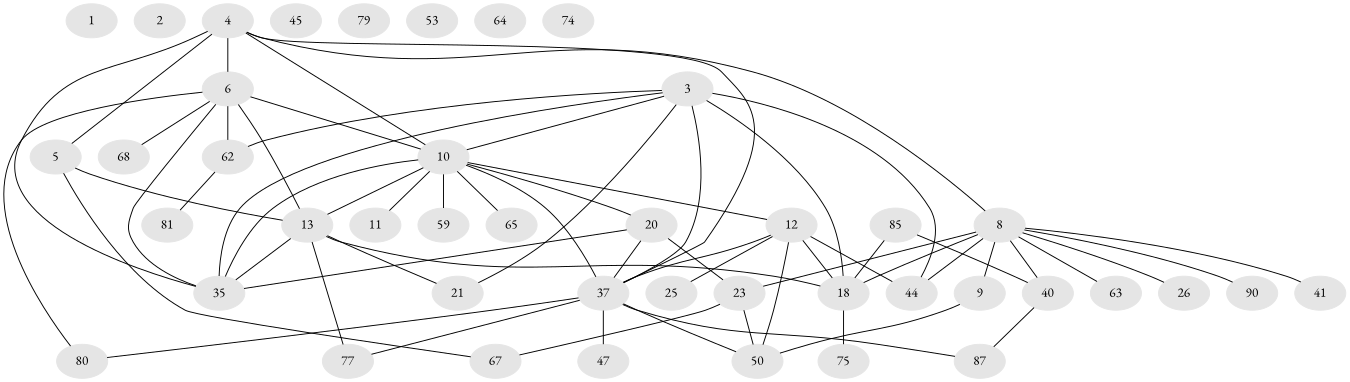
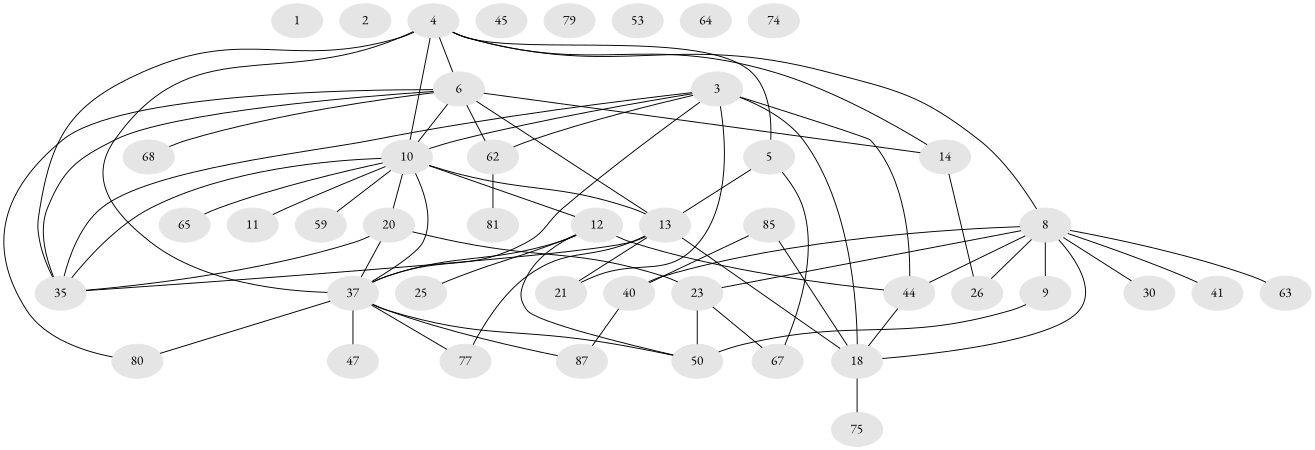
node "14": added
edge "12" -- "18": now "44" -- "18"
node "90": label "90" -> "30"
